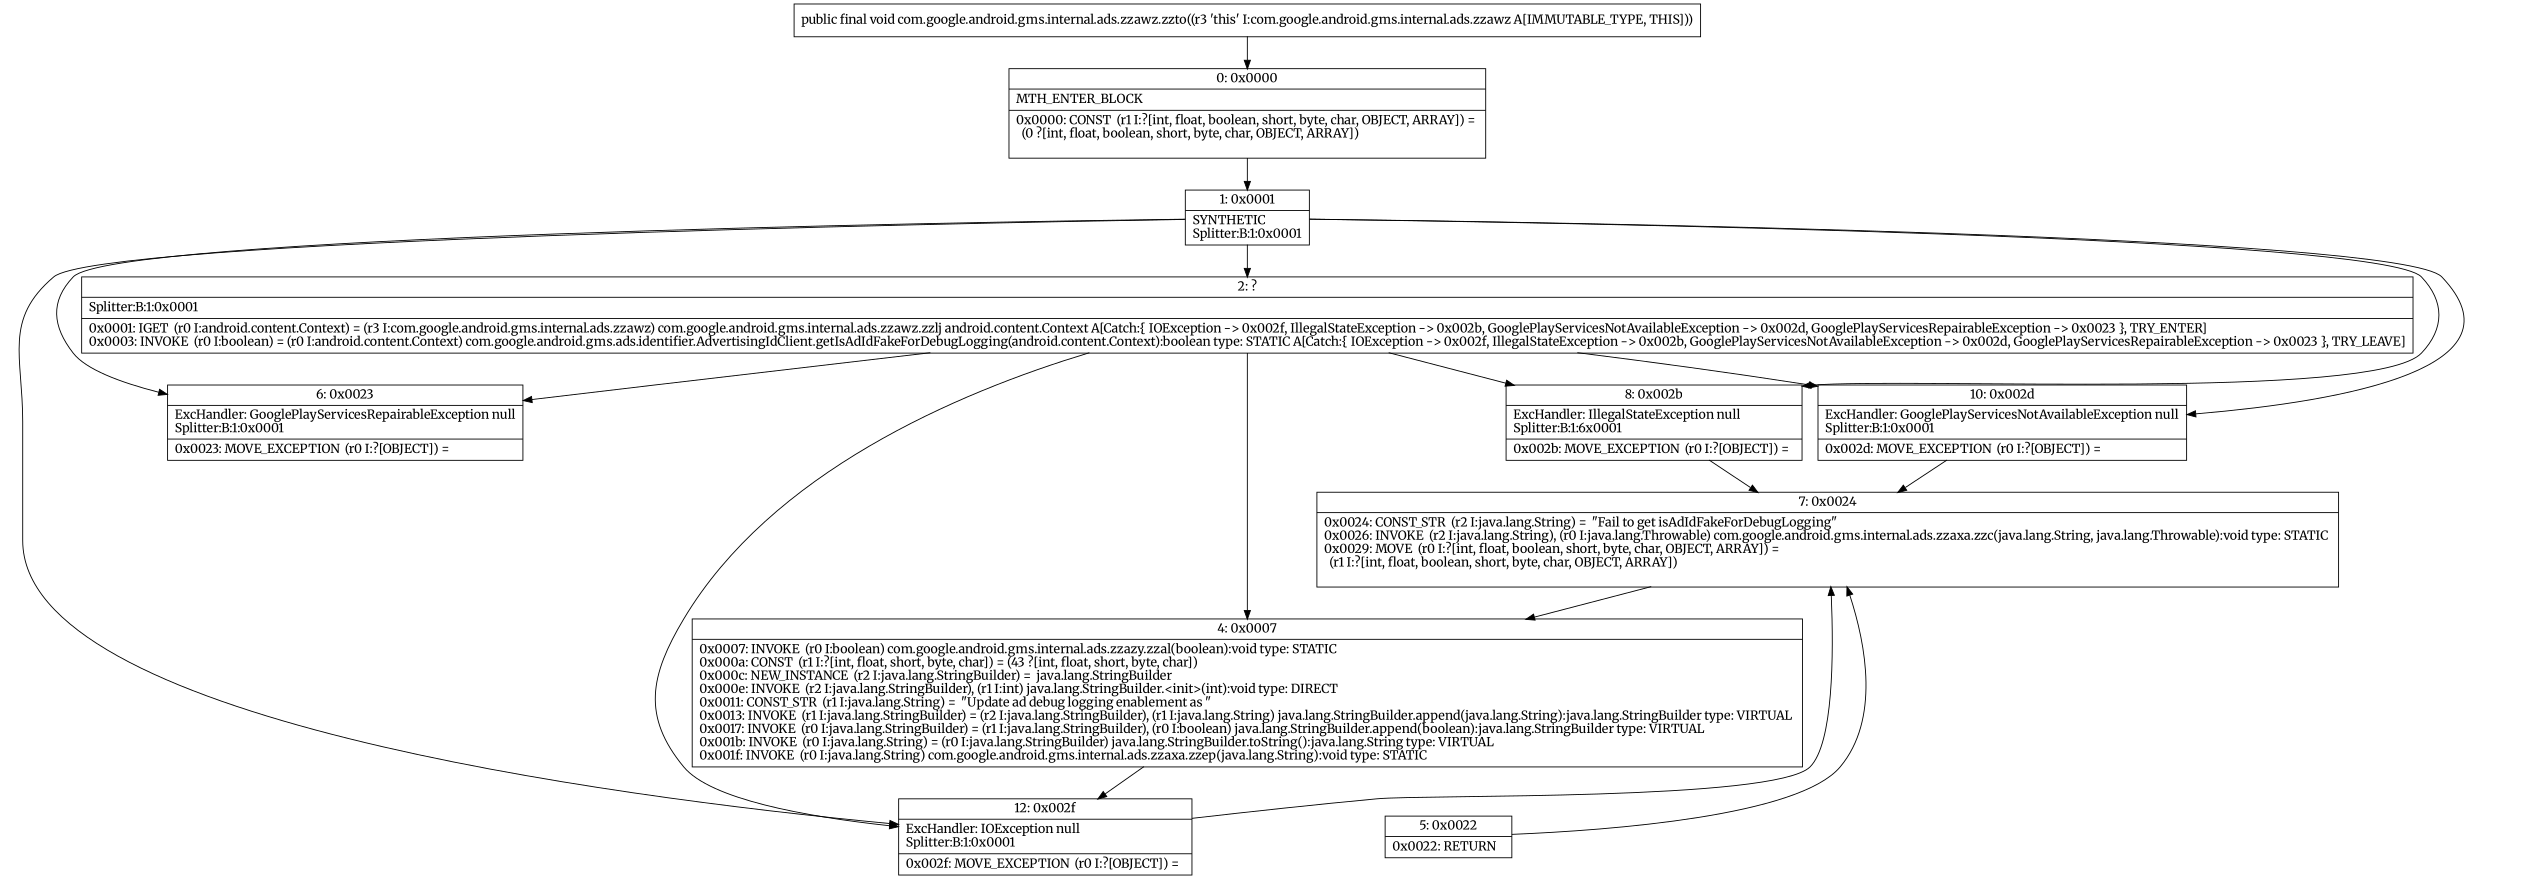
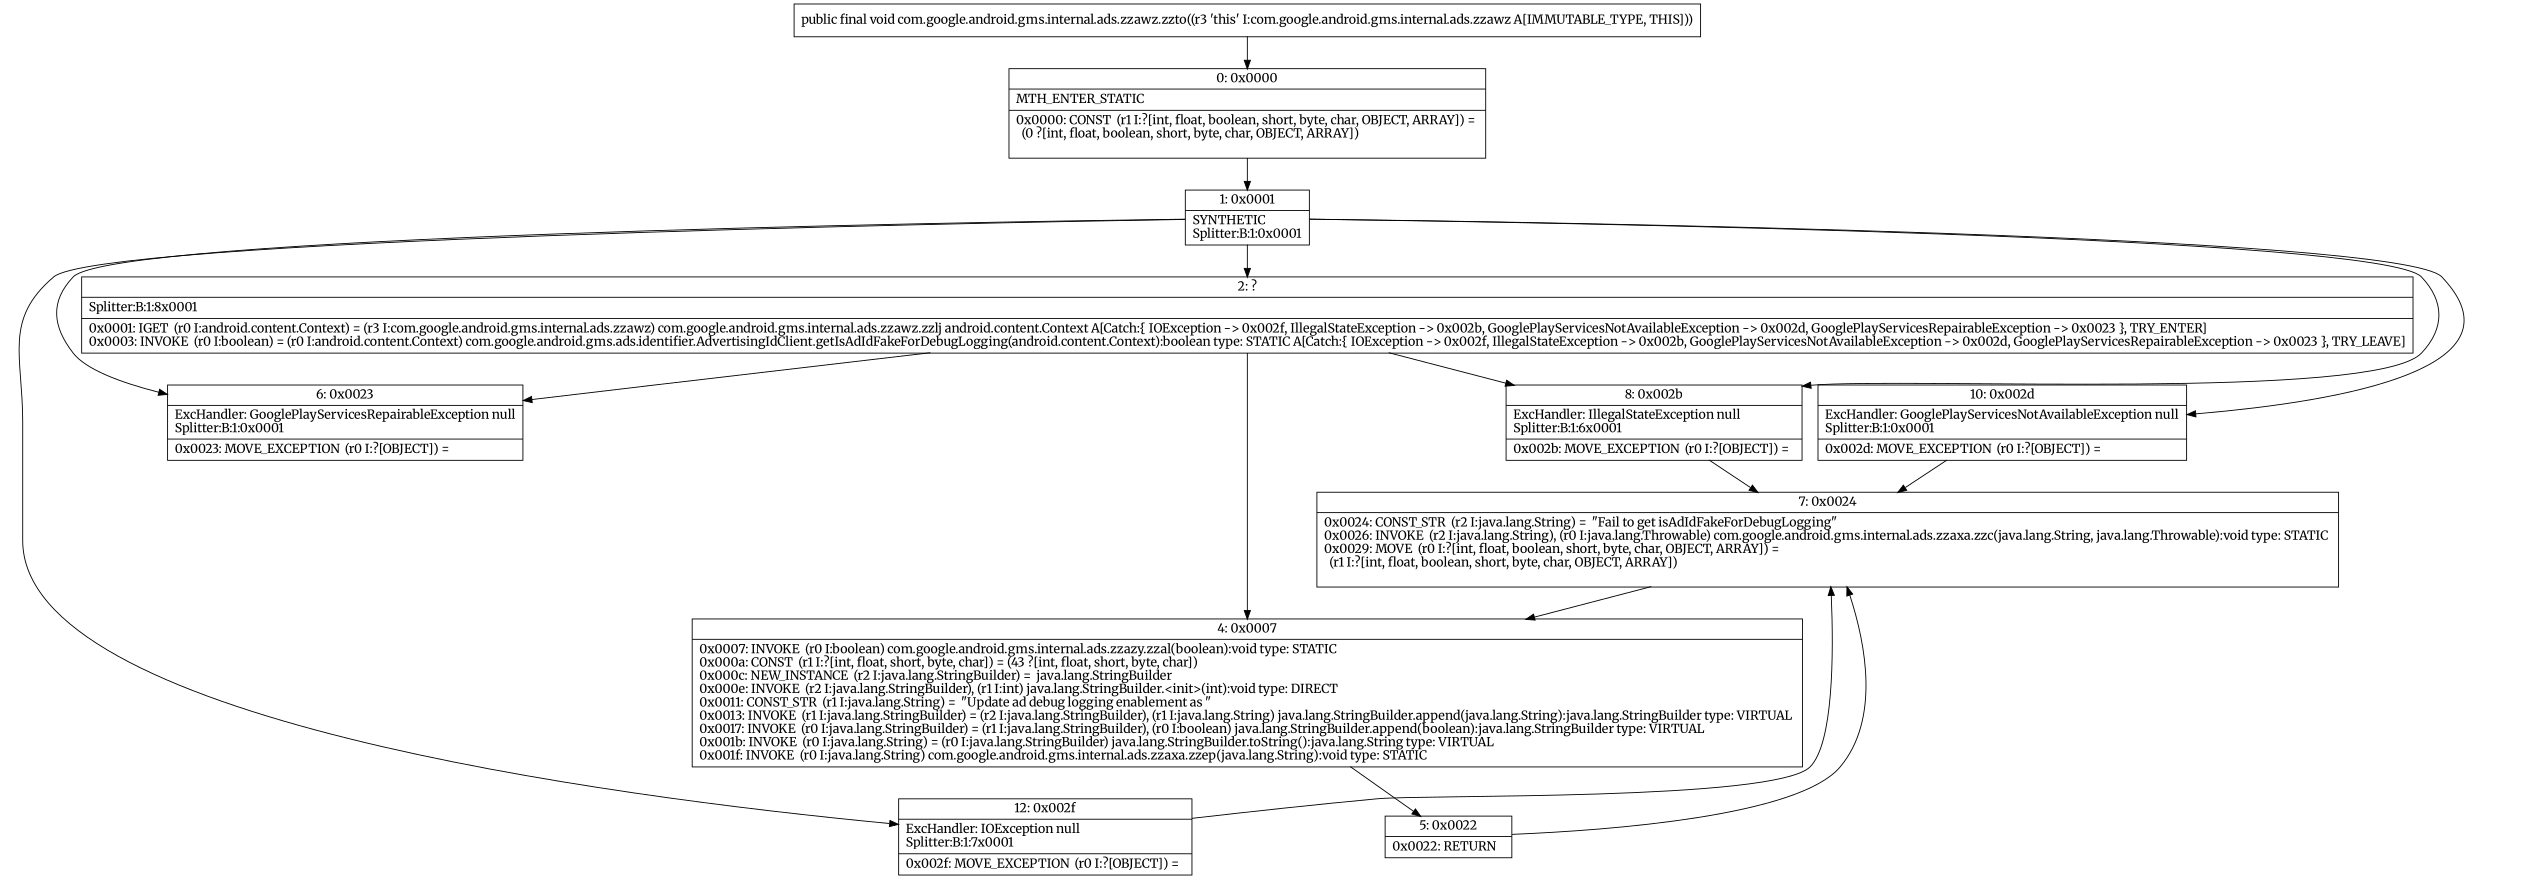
node "0: 0x0000": text "MTH_ENTER_BLOCK" -> "MTH_ENTER_STATIC"
node "2: ?": text "Splitter:B:1:0x0001" -> "Splitter:B:1:8x0001"
edge "2: ?" -> "10: 0x002d": removed
edge "2: ?" -> "12: 0x002f": removed
edge "4: 0x0007" -> "12: 0x002f": now "4: 0x0007" -> "5: 0x0022"
node "12: 0x002f": text "Splitter:B:1:0x0001" -> "Splitter:B:1:7x0001"
